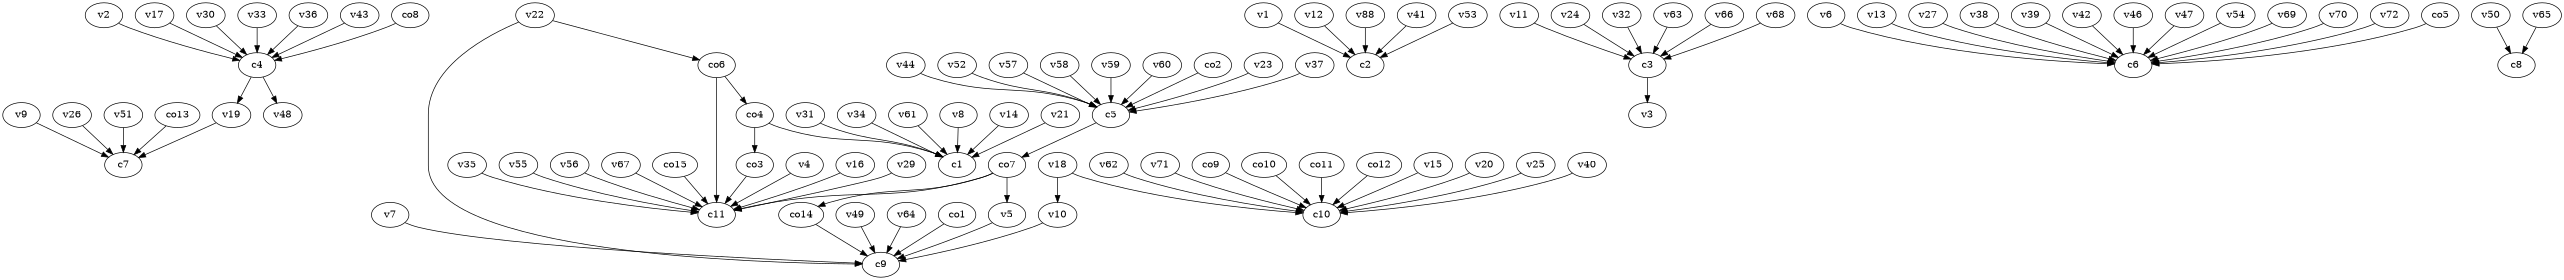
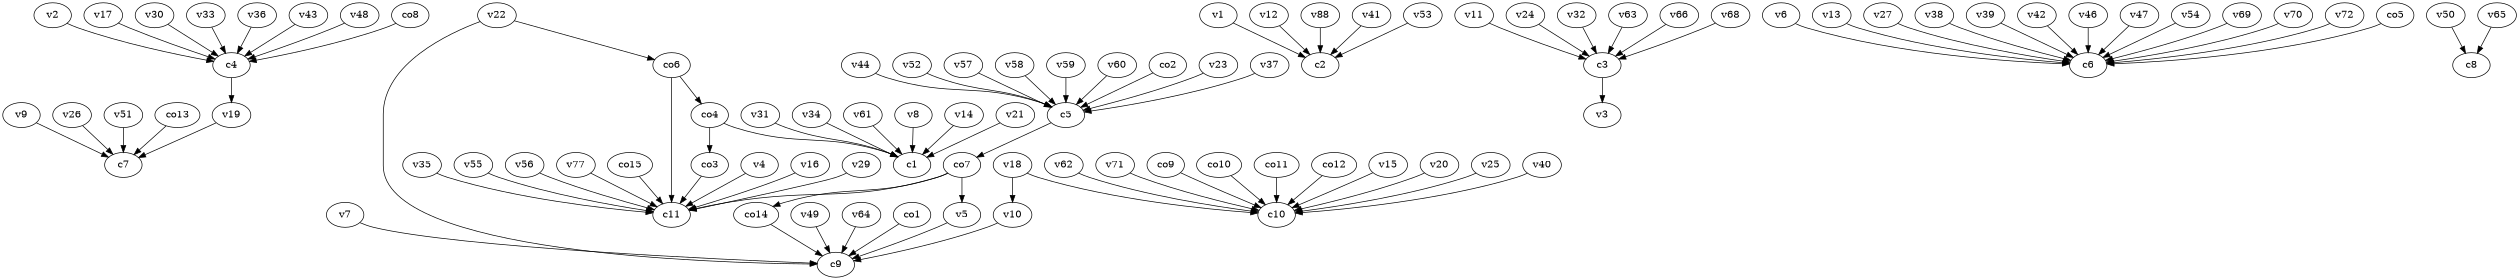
edge "c4" -> "v48": reversed
node "v67": label "v67" -> "v77"
